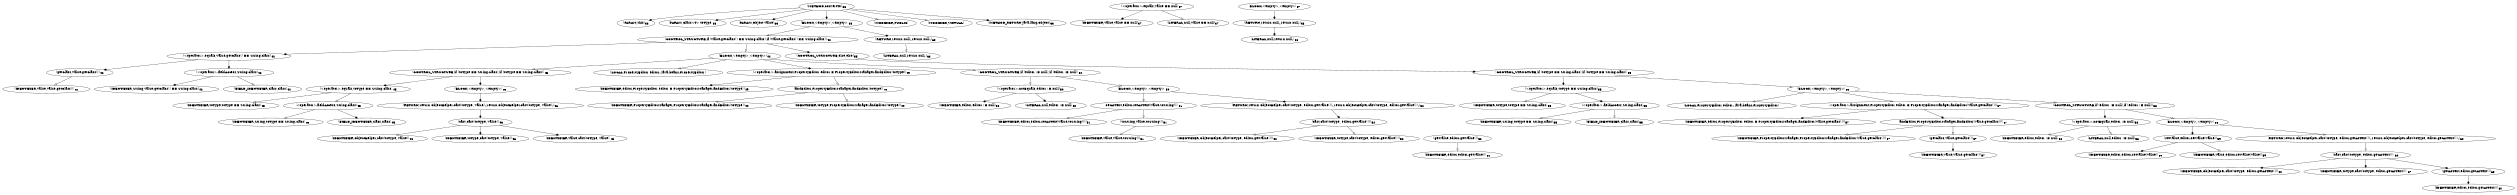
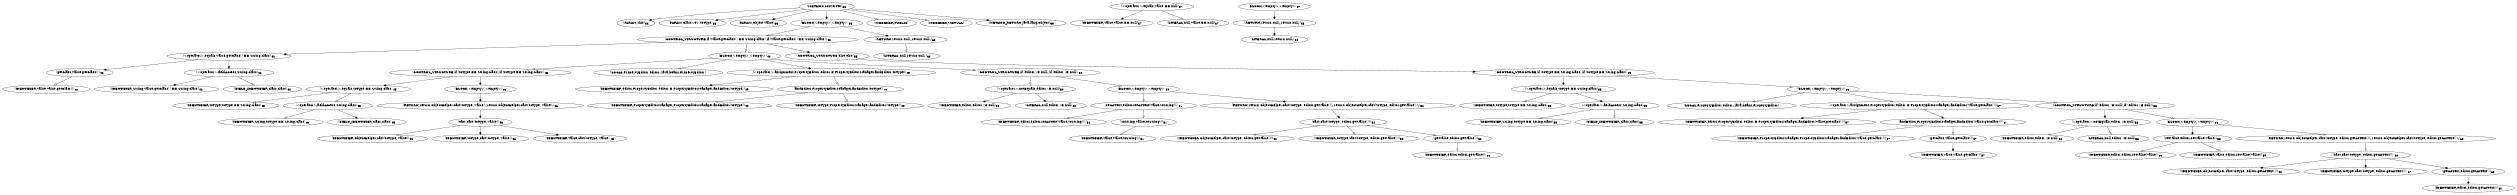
edge "(cast,cast(toType, editor.getValue()))" -> "(getValue,editor.getValue())": added
node "(setValue,editor.setValue(value))": text "59" -> "53"
edge "(setValue,editor.setValue(value))" -> "(IDENTIFIER,editor,editor.setValue(value))": arrowhead diamond -> onormal
